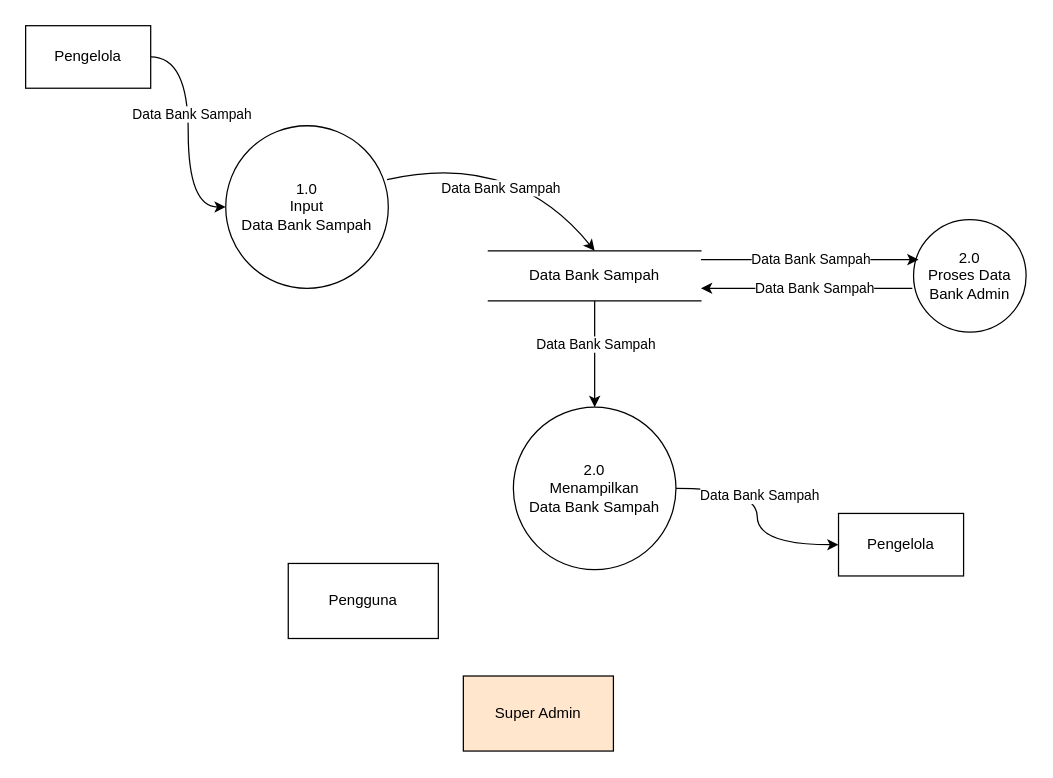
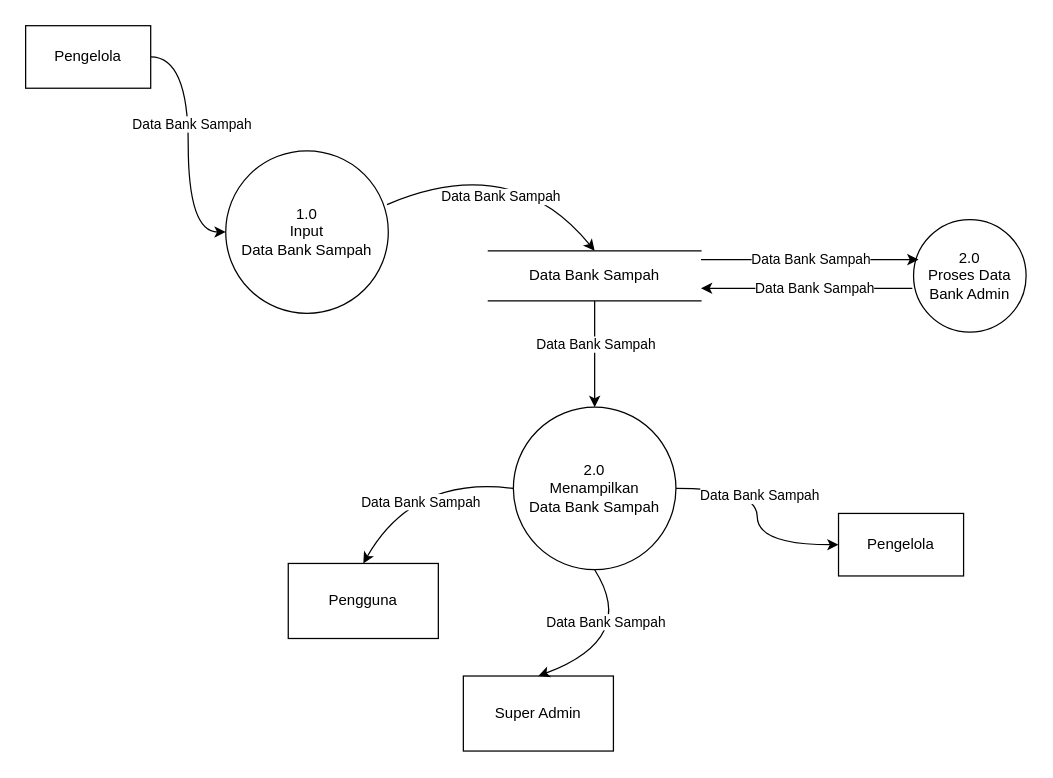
node "1.0 Input Data Bank Sampah": moved (307, 207) -> (307, 232)
edge "2.0 Menampilkan Data Bank Sampah" -> "Pengguna": added, label "Data Bank Sampah"
edge "2.0 Menampilkan Data Bank Sampah" -> "Super Admin": added, label "Data Bank Sampah"
node "Super Admin": fillcolor #ffe6cc -> #ffffff
